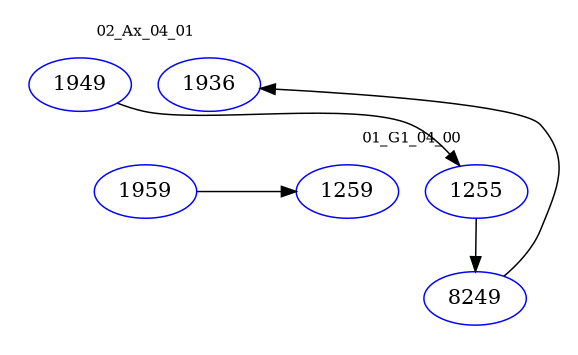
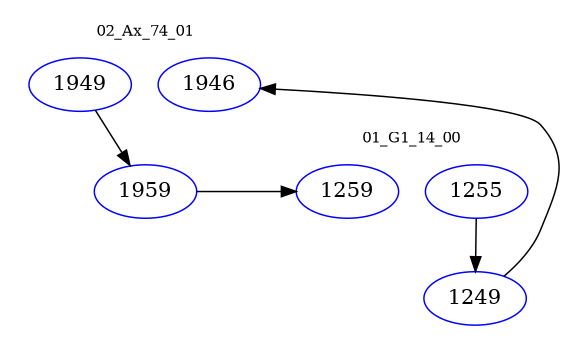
cluster "02_Ax_04_01": label "02_Ax_04_01" -> "02_Ax_74_01"
node "1936": label "1936" -> "1946"
edge "1949" -> "1255": now "1949" -> "1959"
cluster "01_G1_04_00": label "01_G1_04_00" -> "01_G1_14_00"
node "8249": label "8249" -> "1249"
